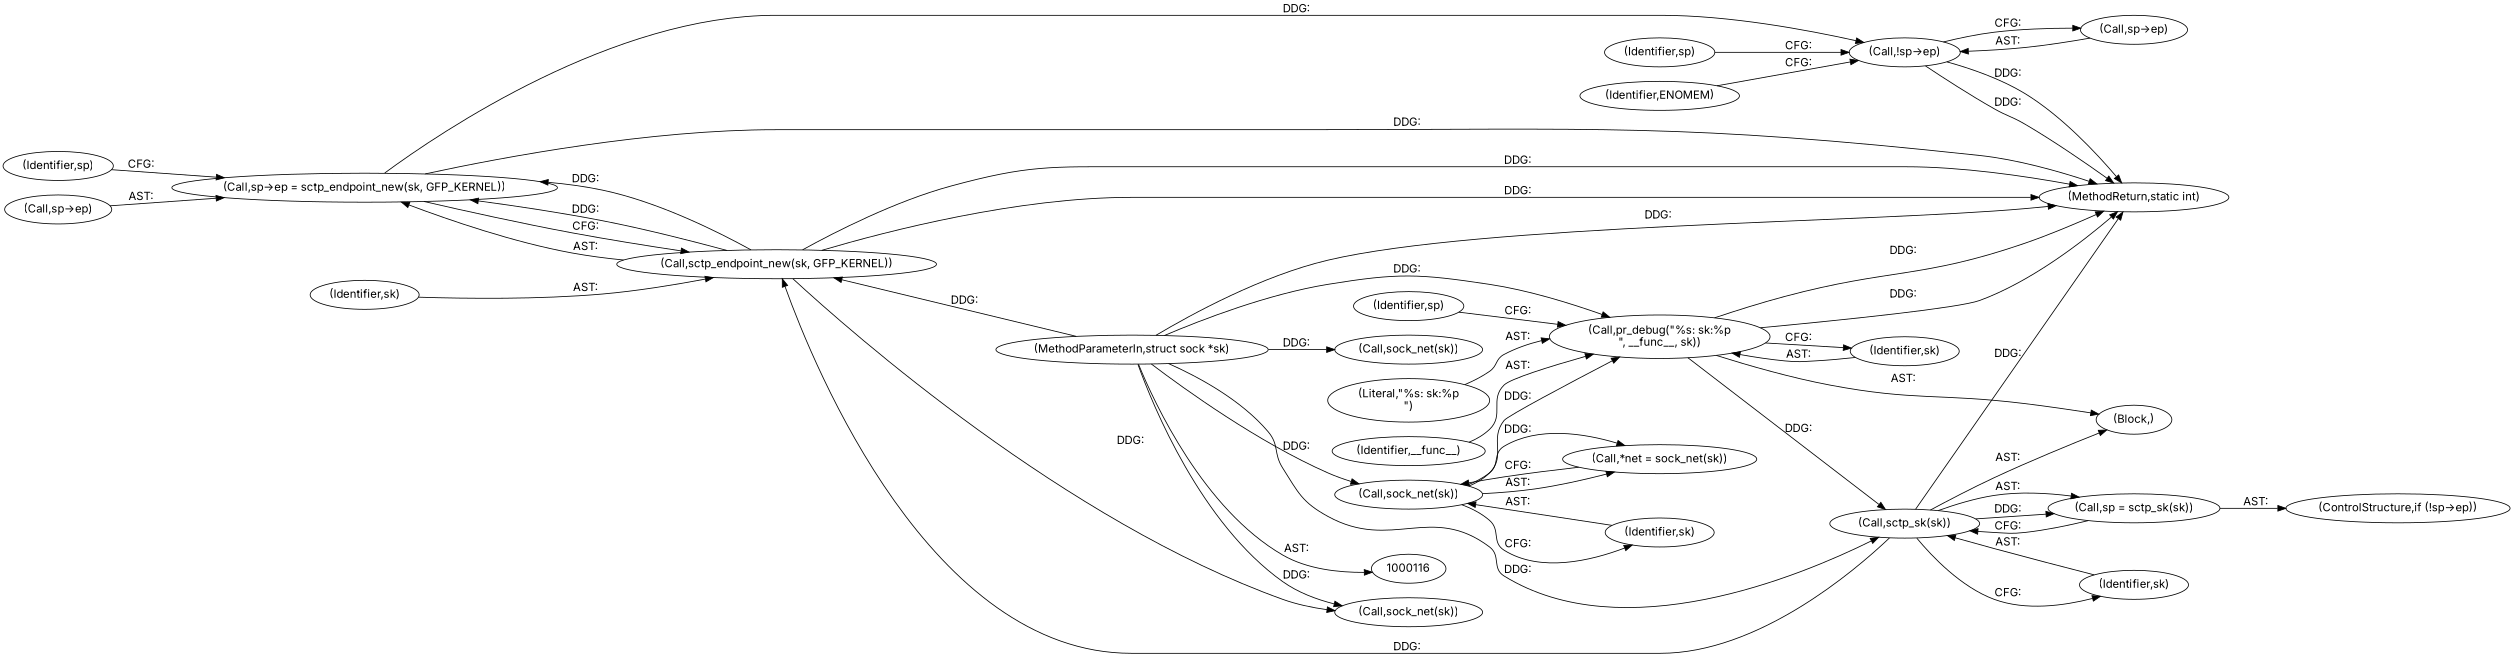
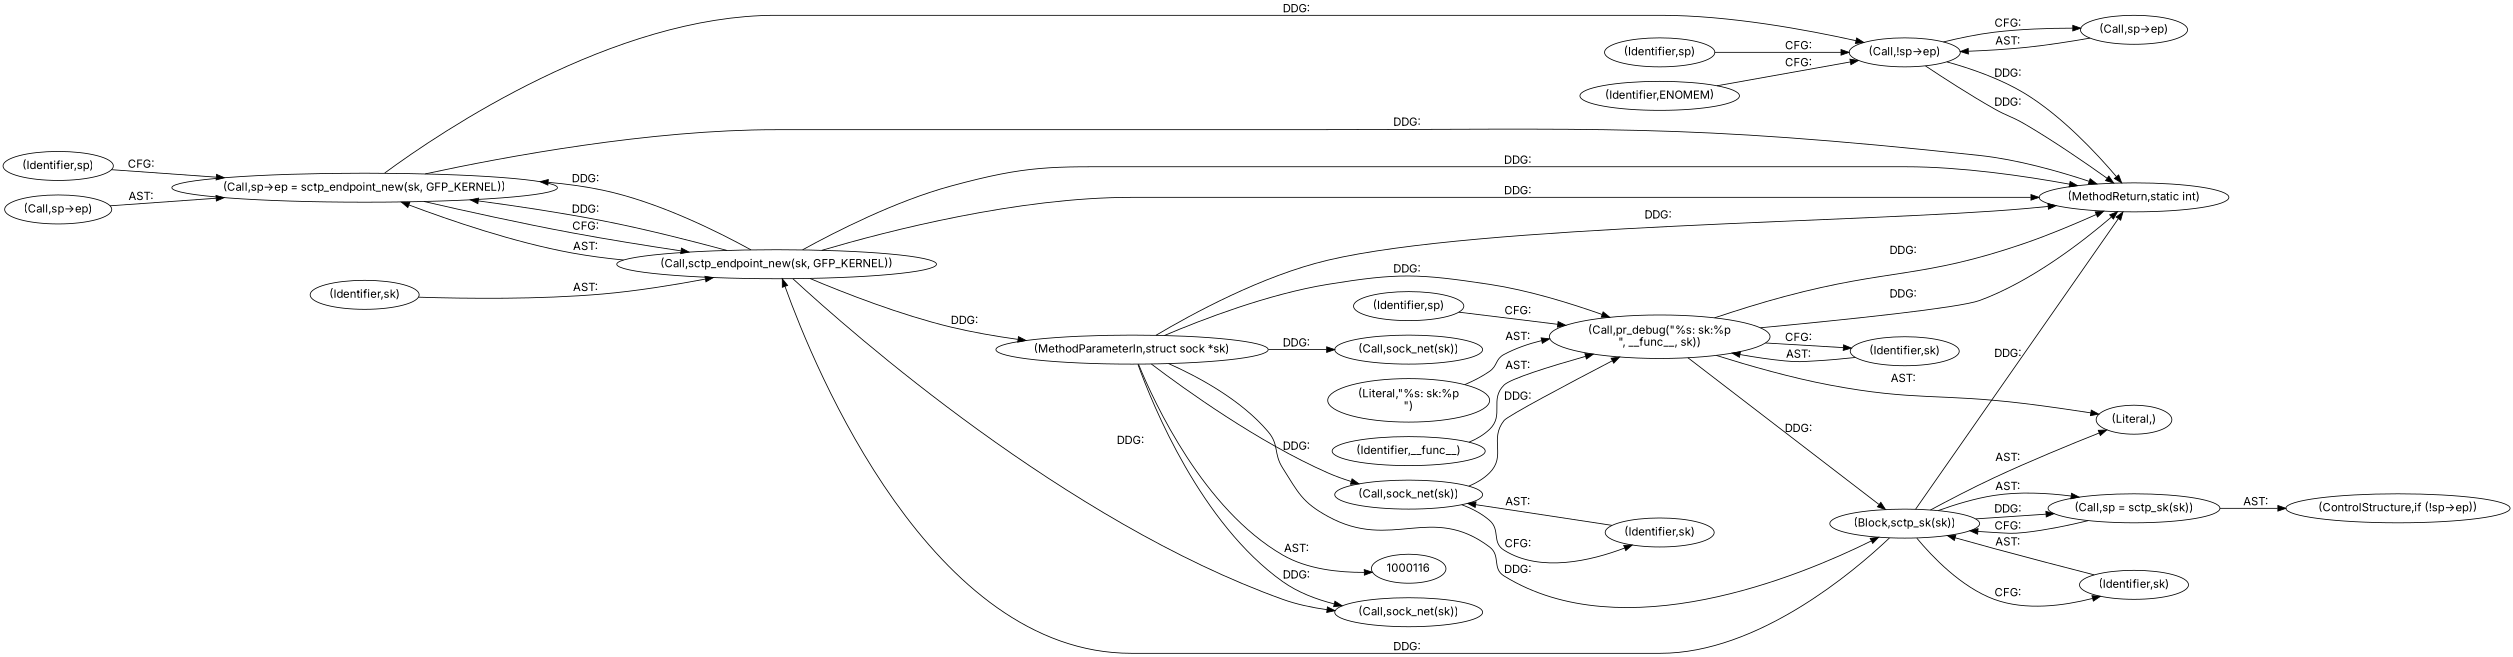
edge "(MethodParameterIn,struct sock *sk)" -> "(Call,sctp_endpoint_new(sk, GFP_KERNEL))": reversed
node "(Block,)": label "(Block,)" -> "(Literal,)"
node "(Call,*net = sock_net(sk))": removed
node "(Call,sctp_sk(sk))": label "(Call,sctp_sk(sk))" -> "(Block,sctp_sk(sk))"
